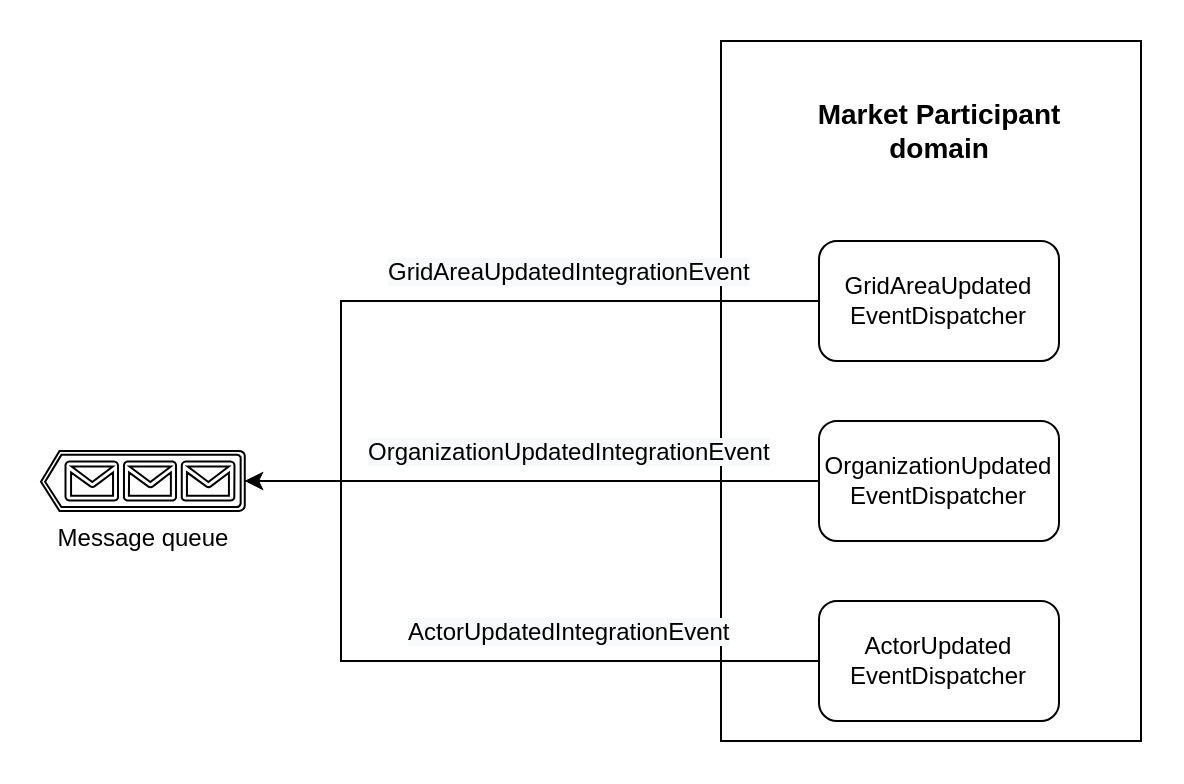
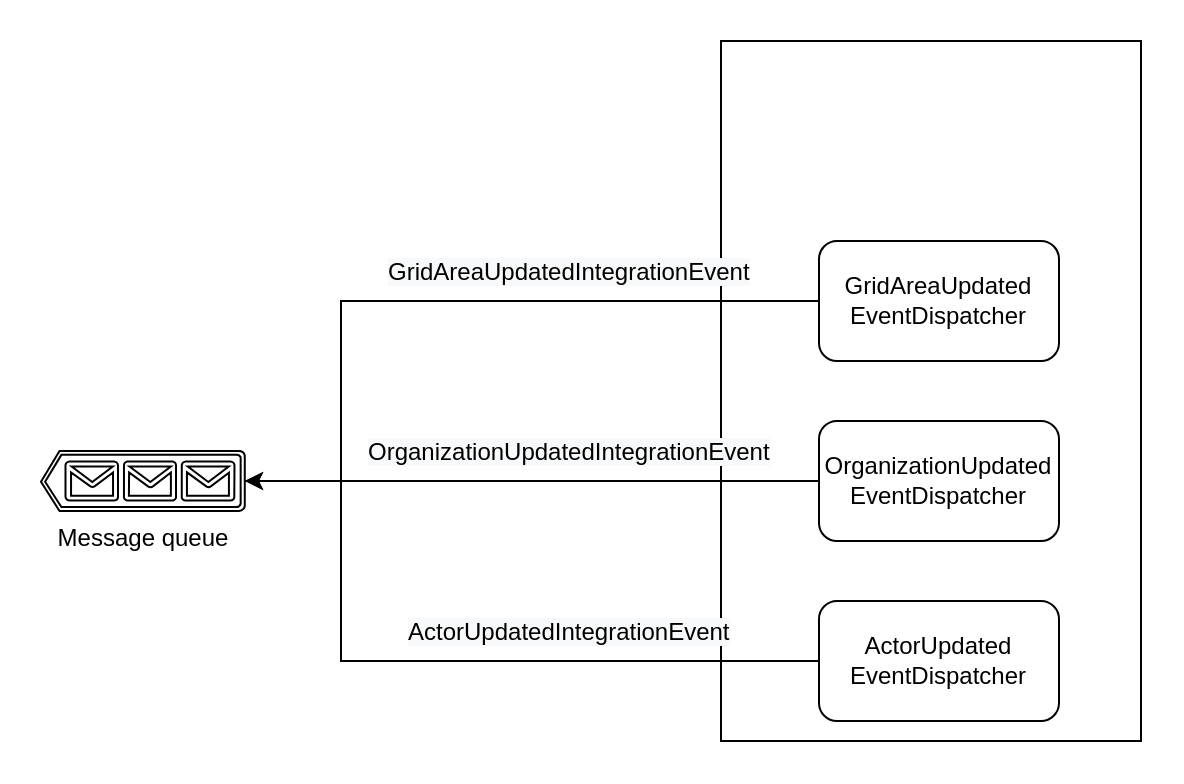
node "Market Participant domain": removed
